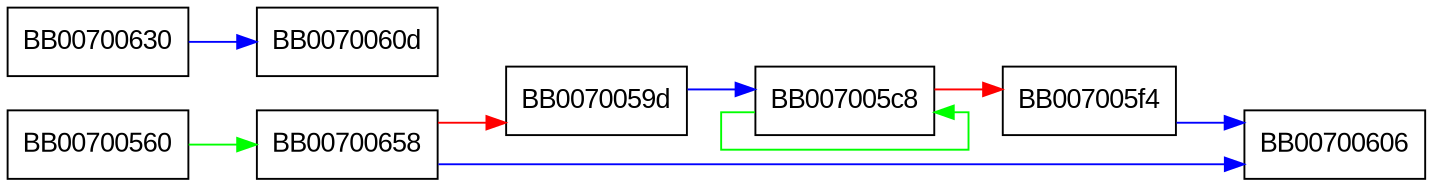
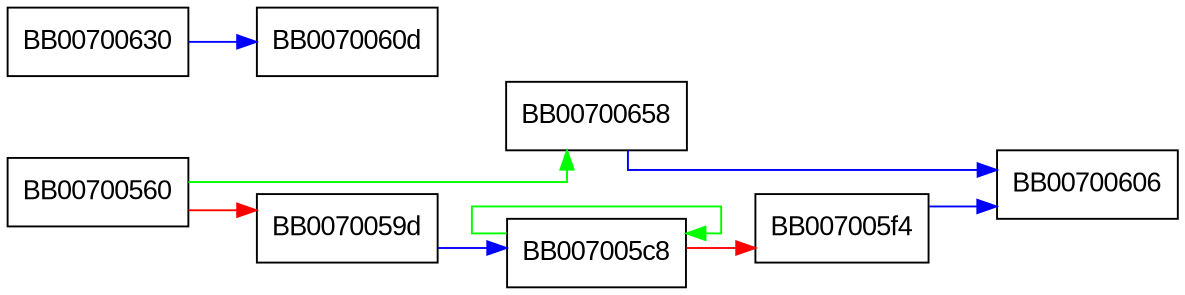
edge "BB00700658" -> "BB0070059d": now "BB00700560" -> "BB0070059d"
